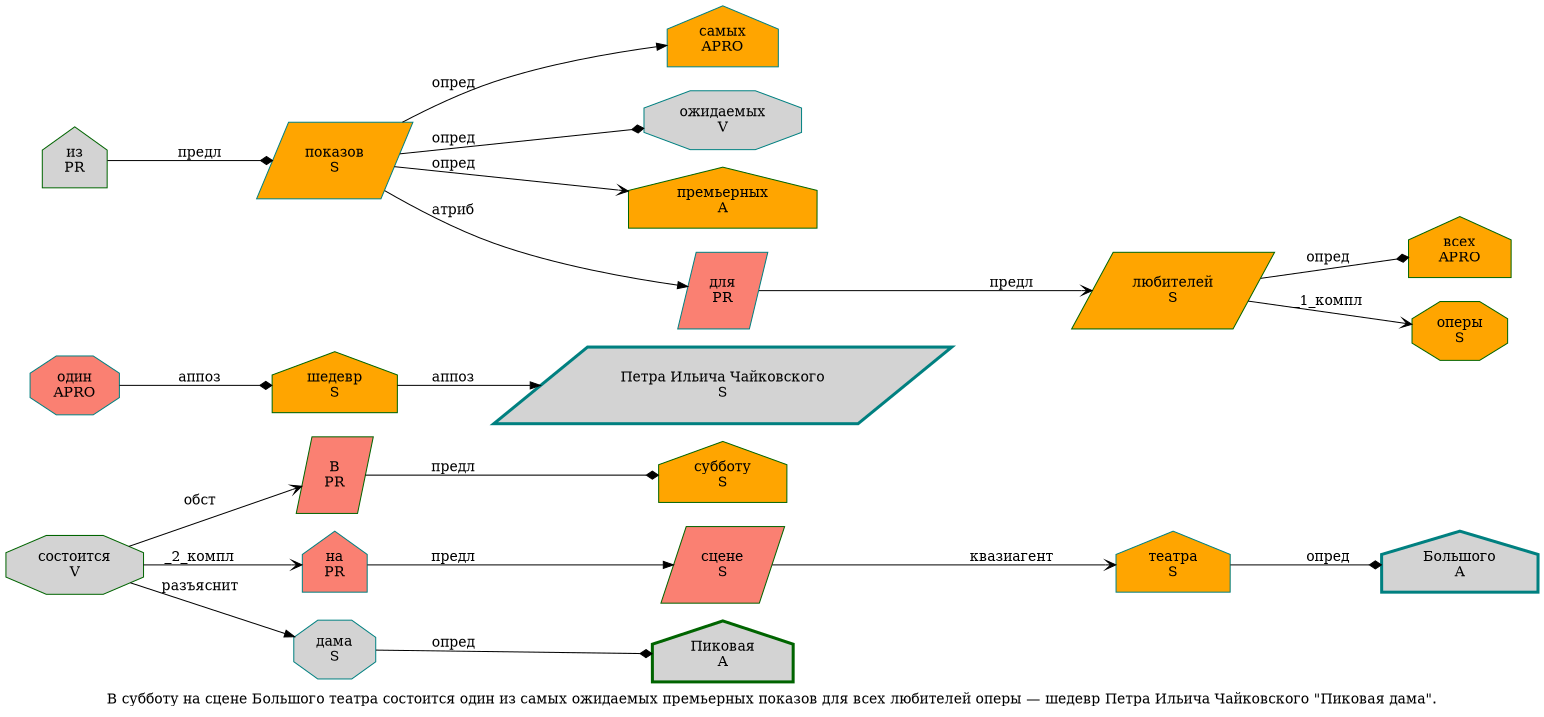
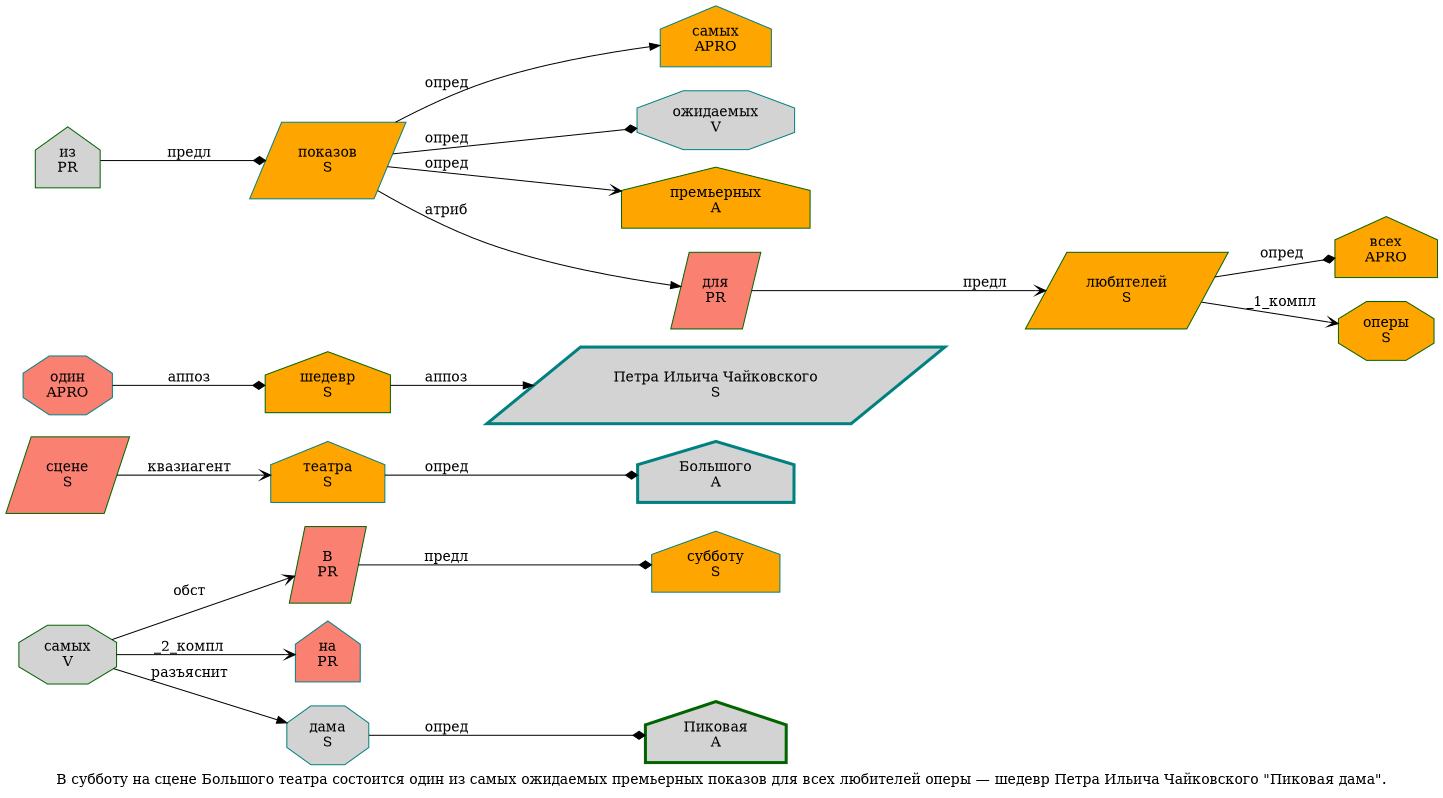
node "для PR": color teal -> darkgreen
node "субботу S": color darkgreen -> teal
node "состоится V": label "состоится V" -> "самых V"
edge "на PR" -> "сцене S": removed, label "предл"
